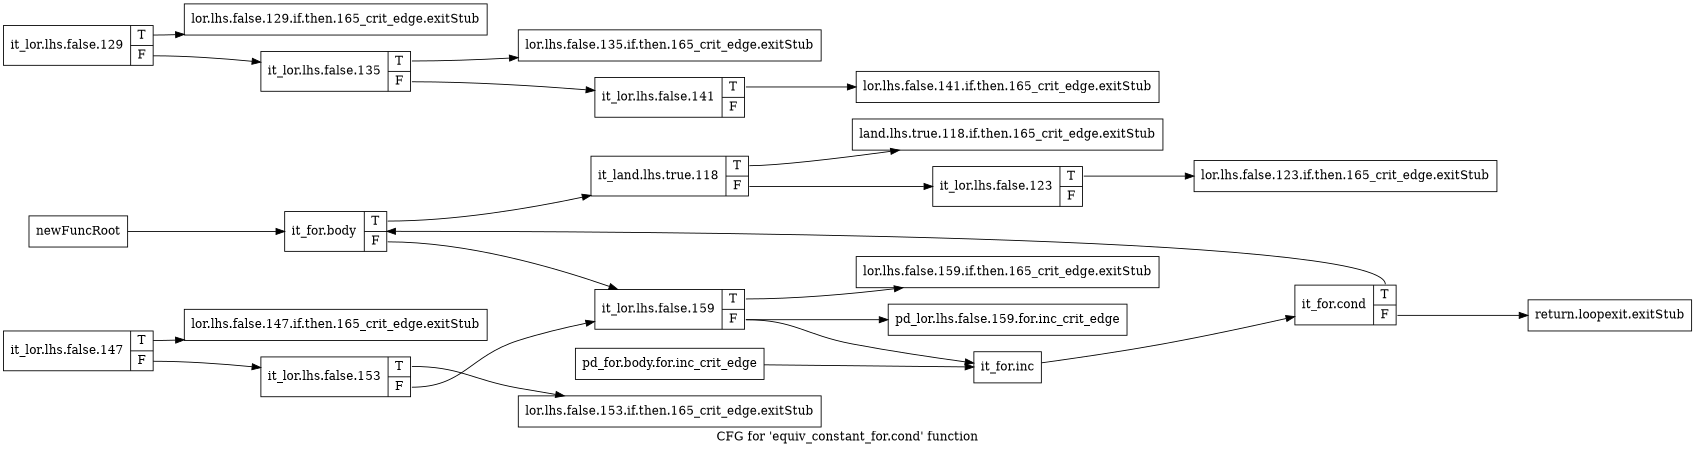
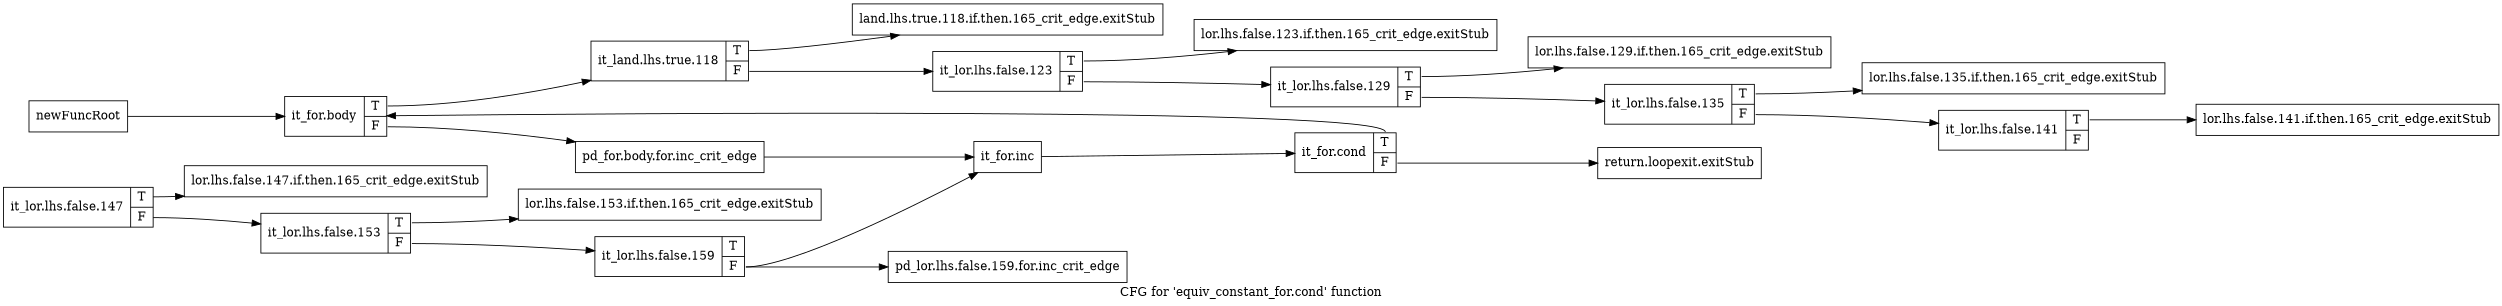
edge "it_lor.lhs.false.123" -> "it_lor.lhs.false.129": added
edge "it_for.body" -> "it_lor.lhs.false.159": now "it_for.body" -> "pd_for.body.for.inc_crit_edge"
node "lor.lhs.false.159.if.then.165_crit_edge.exitStub": removed
